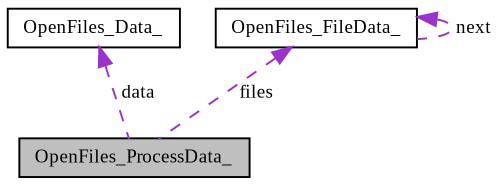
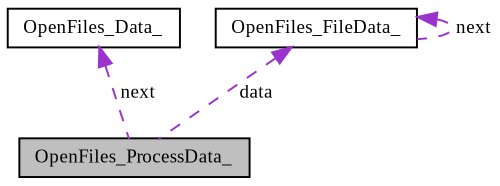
edge "OpenFiles_ProcessData_" -> "OpenFiles_Data_": label " data" -> " next"
edge "OpenFiles_ProcessData_" -> "OpenFiles_FileData_": label " files" -> " data"
